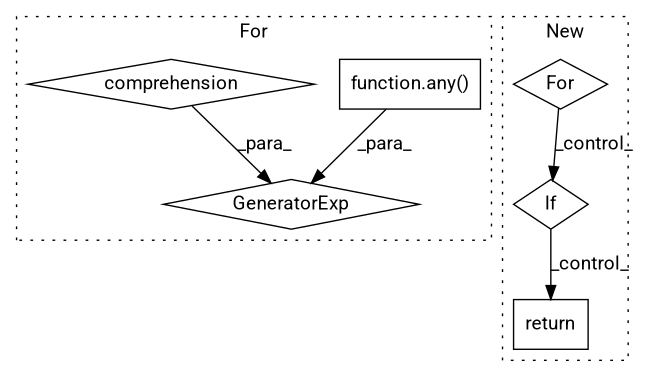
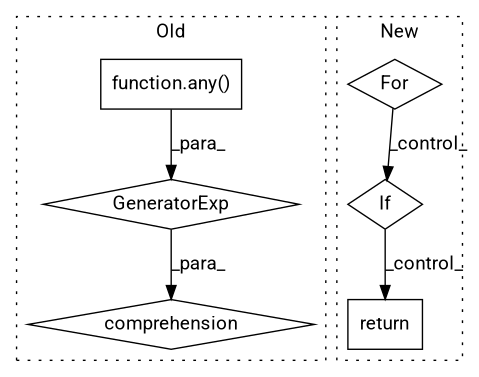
cluster "For": label "For" -> "Old"
edge "comprehension" -> "GeneratorExp": reversed
